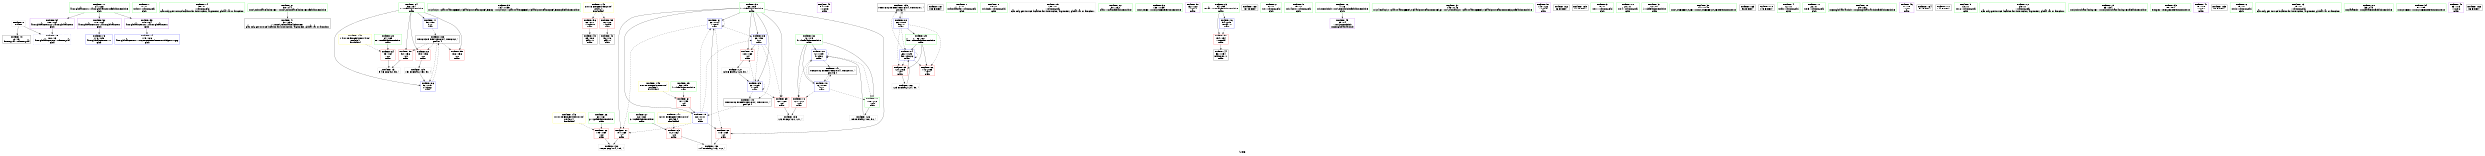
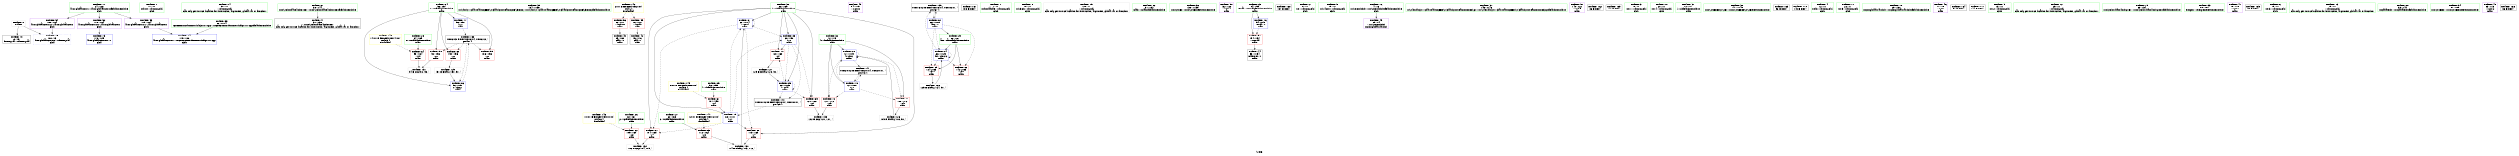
node "NodeID: 39": added
node "NodeID: 71": color green -> red
